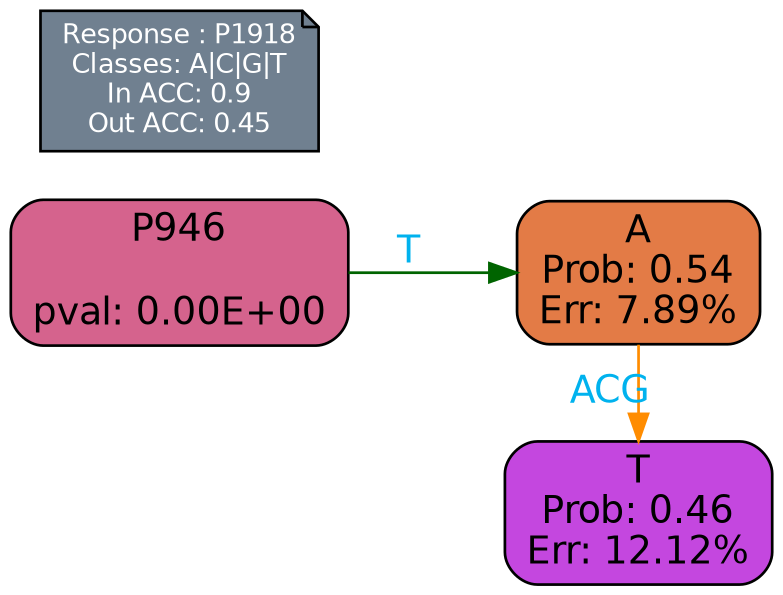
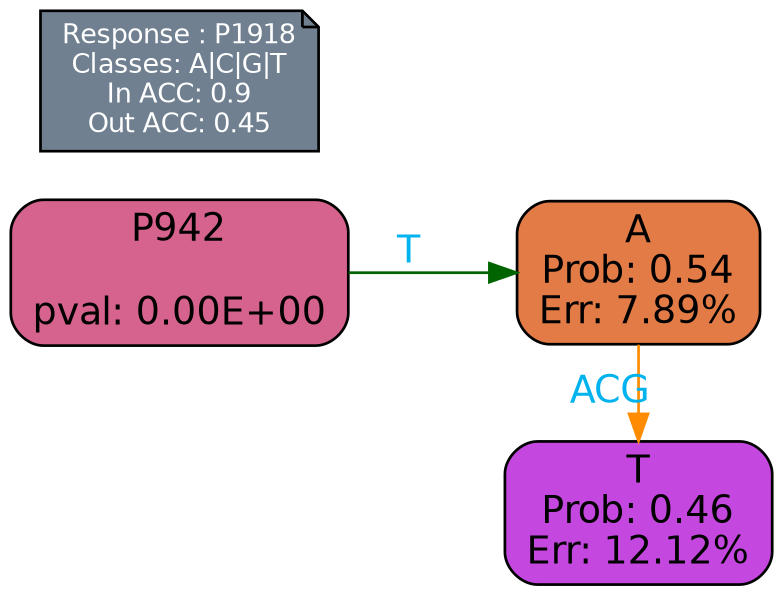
node "P946 pval: 0.00E+00": label "P946 pval: 0.00E+00" -> "P942 pval: 0.00E+00"
